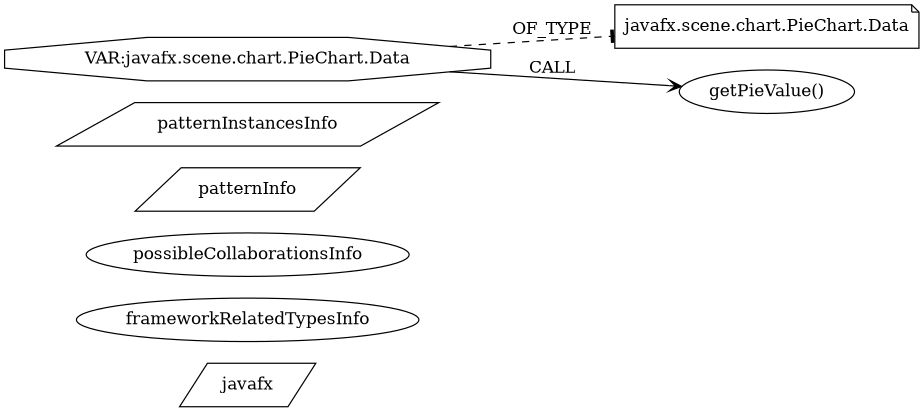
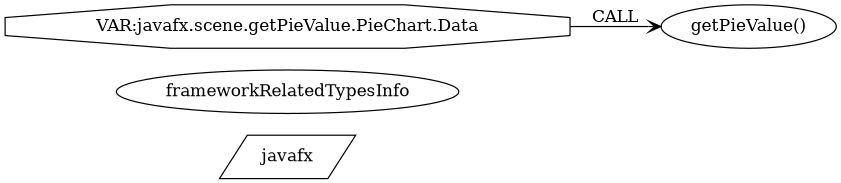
node "javafx.scene.chart.PieChart.Data": removed
node "VAR:javafx.scene.chart.PieChart.Data": label "VAR:javafx.scene.chart.PieChart.Data" -> "VAR:javafx.scene.getPieValue.PieChart.Data"
node "patternInstancesInfo": removed
node "patternInfo": removed
node "possibleCollaborationsInfo": removed
